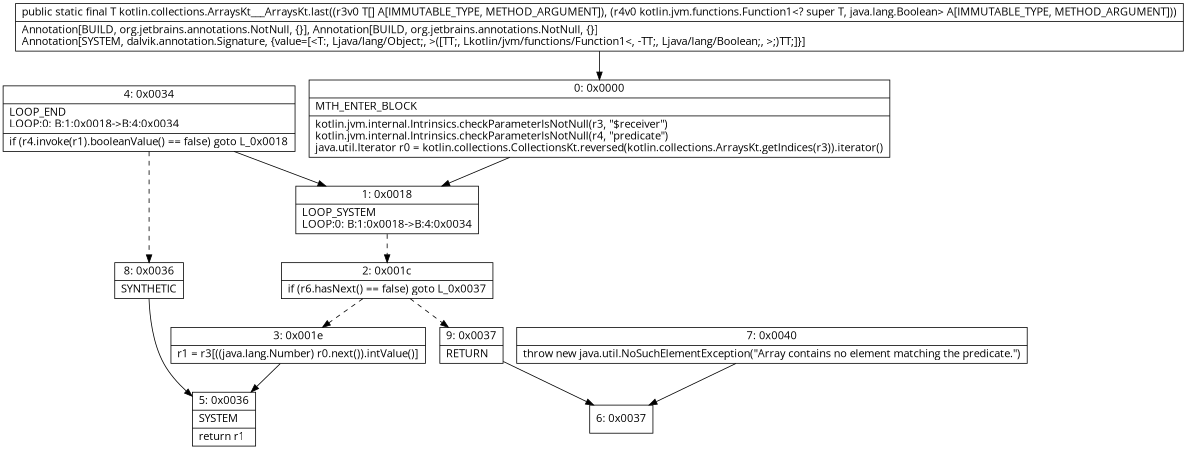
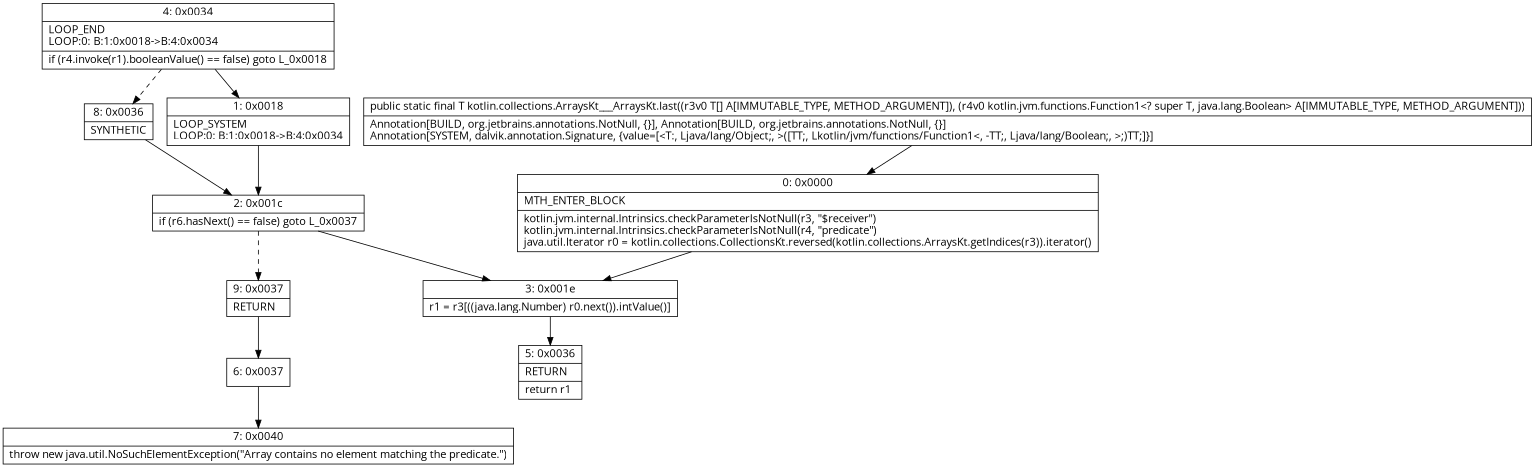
edge "0: 0x0000" -> "1: 0x0018": now "0: 0x0000" -> "3: 0x001e"
edge "1: 0x0018" -> "2: 0x001c": style dashed -> solid
edge "2: 0x001c" -> "3: 0x001e": style dashed -> solid
edge "8: 0x0036" -> "5: 0x0036": now "8: 0x0036" -> "2: 0x001c"
edge "7: 0x0040" -> "6: 0x0037": reversed
node "5: 0x0036": text "SYSTEM" -> "RETURN"
